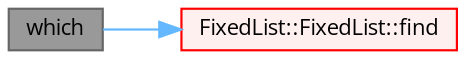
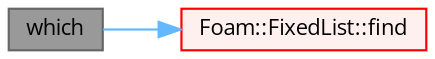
node "FixedList::FixedList::find": label "FixedList::FixedList::find" -> "Foam::FixedList::find"
